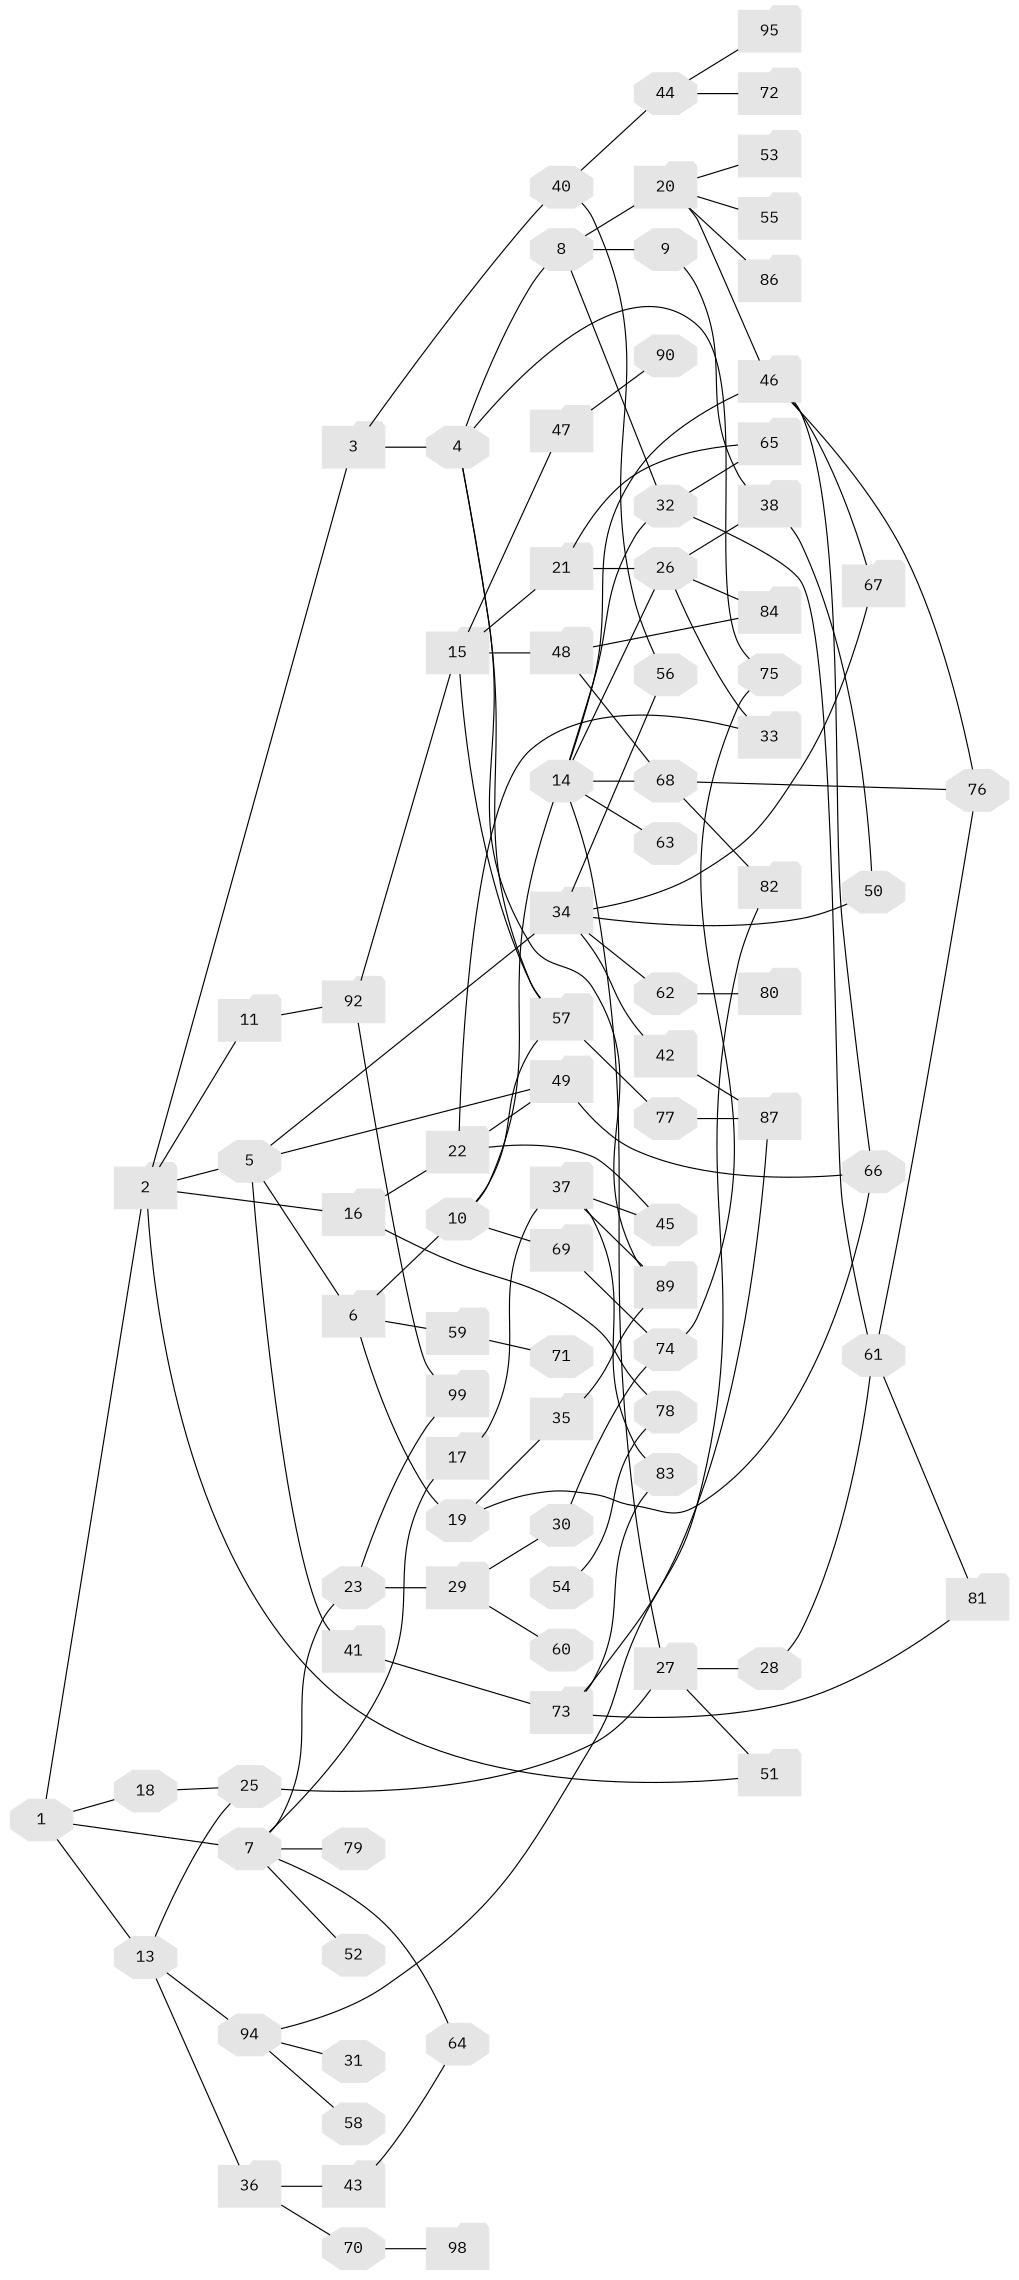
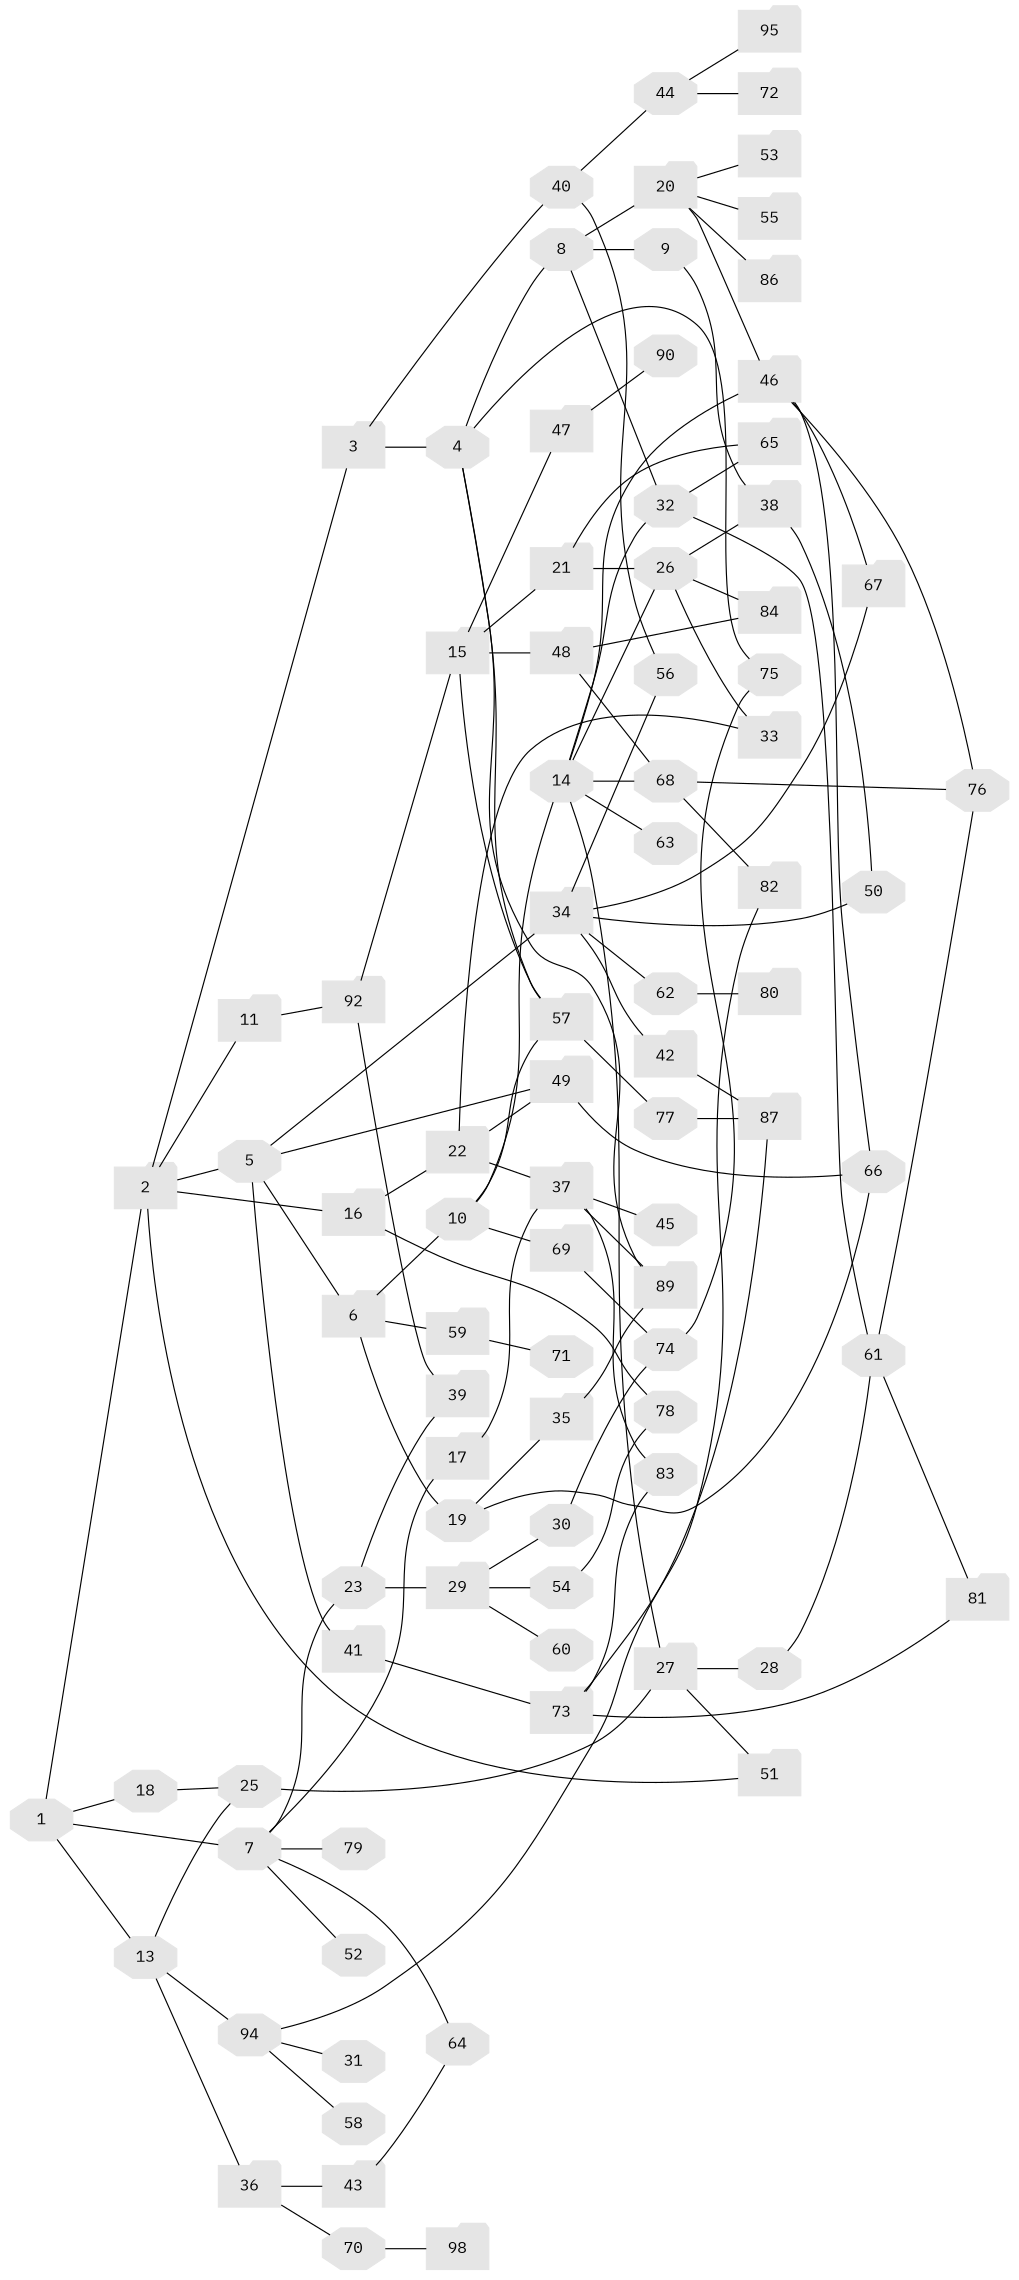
edge "22" -- "45": now "22" -- "37"
node "99": label "99" -> "39"
edge "29" -- "54": added
